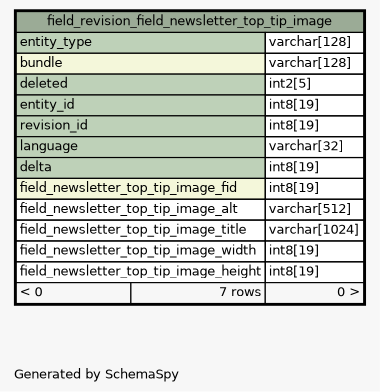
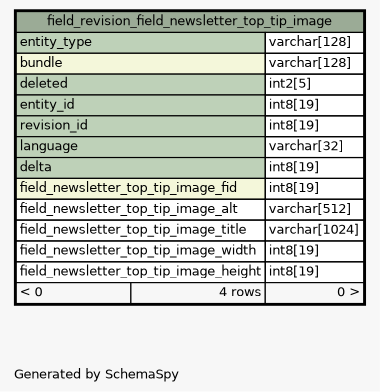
node "field_revision_field_newsletter_top_tip_image": text "7 rows" -> "4 rows"
